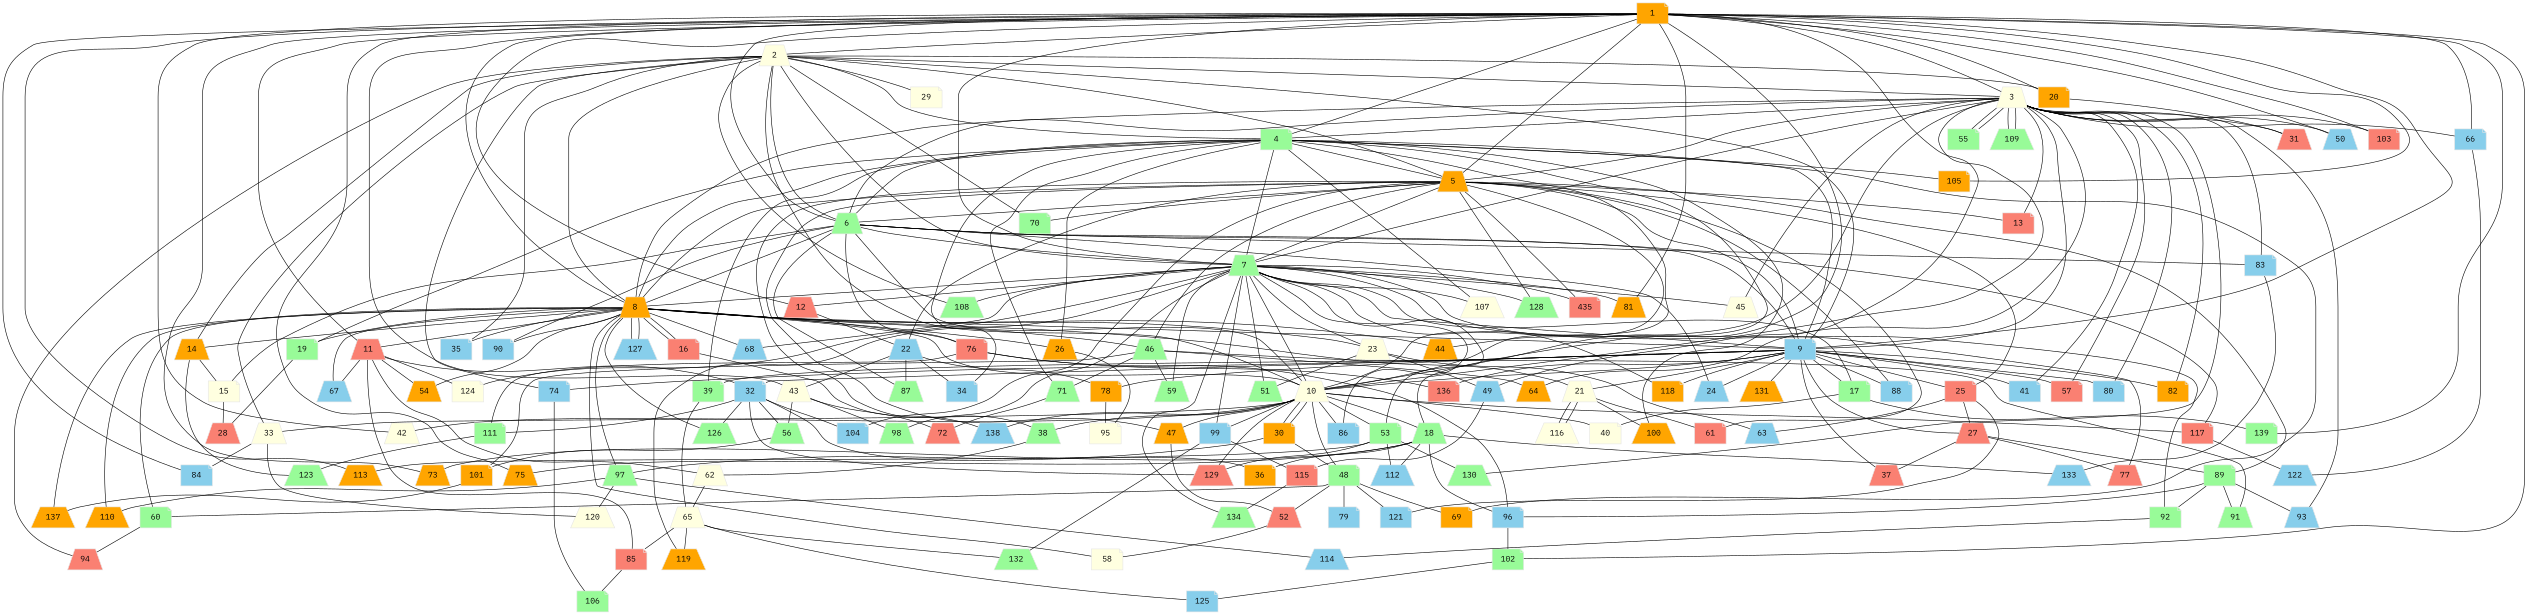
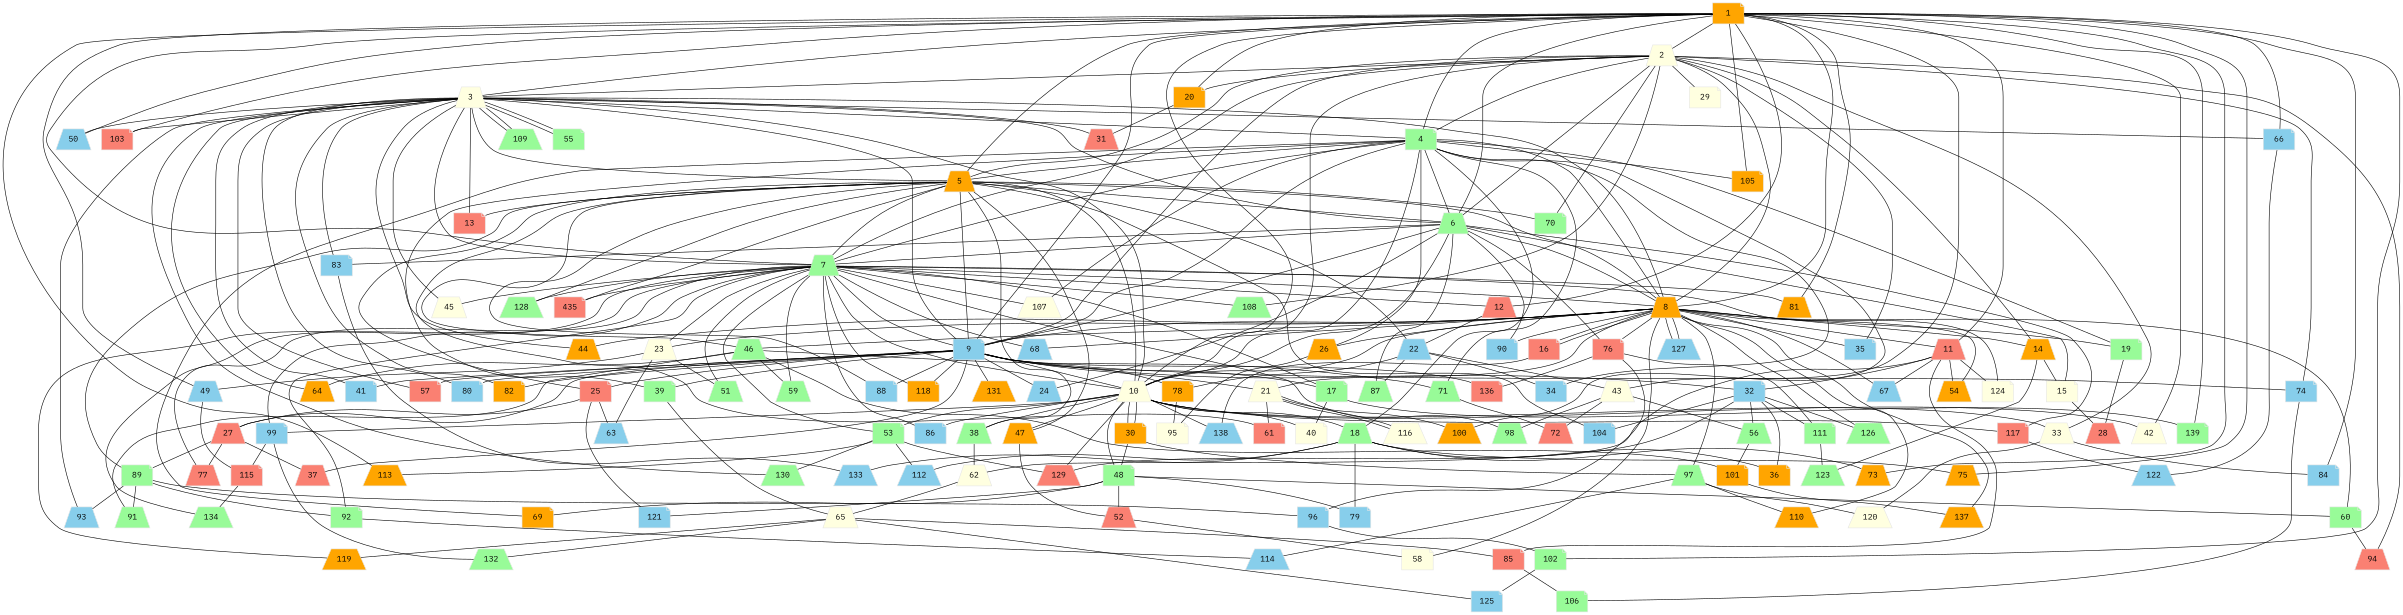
edge "18" -- "96": now "18" -- "79"
